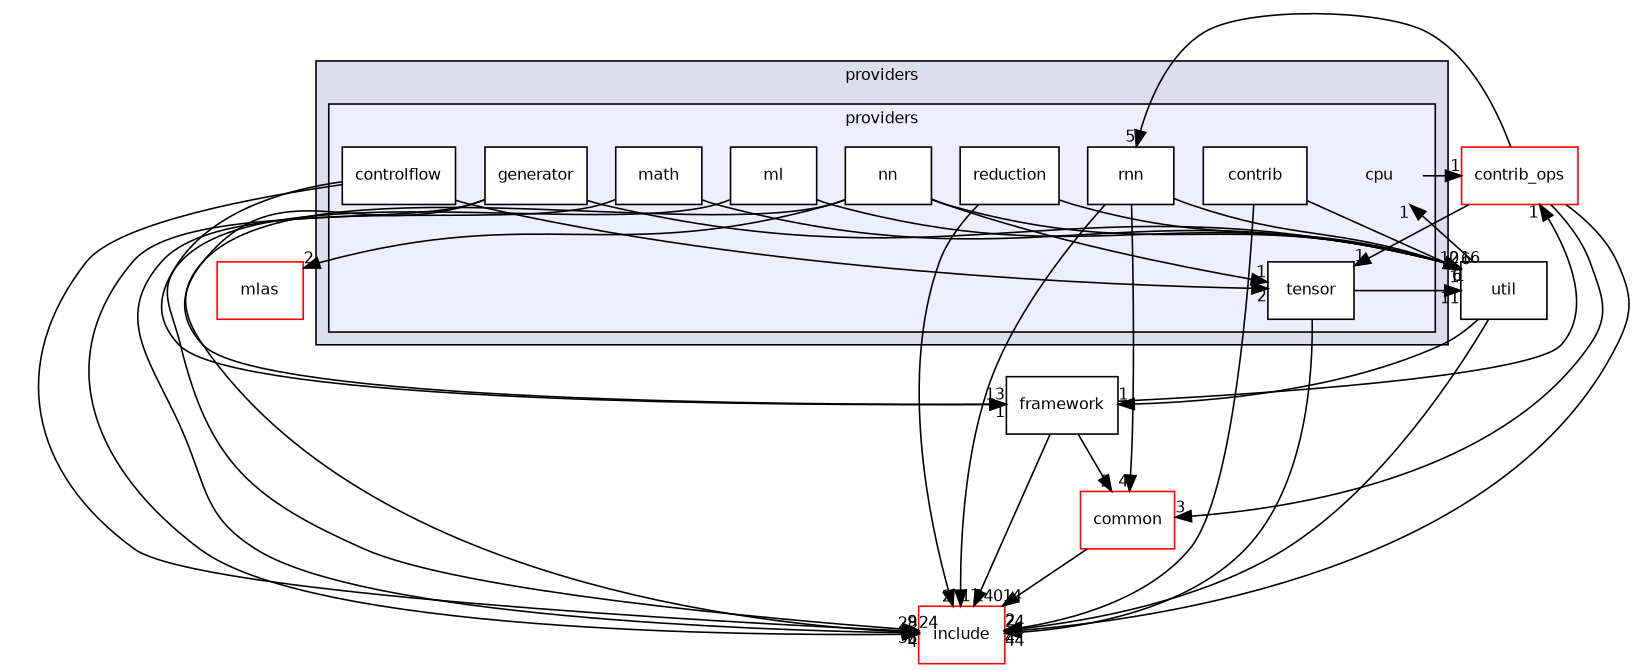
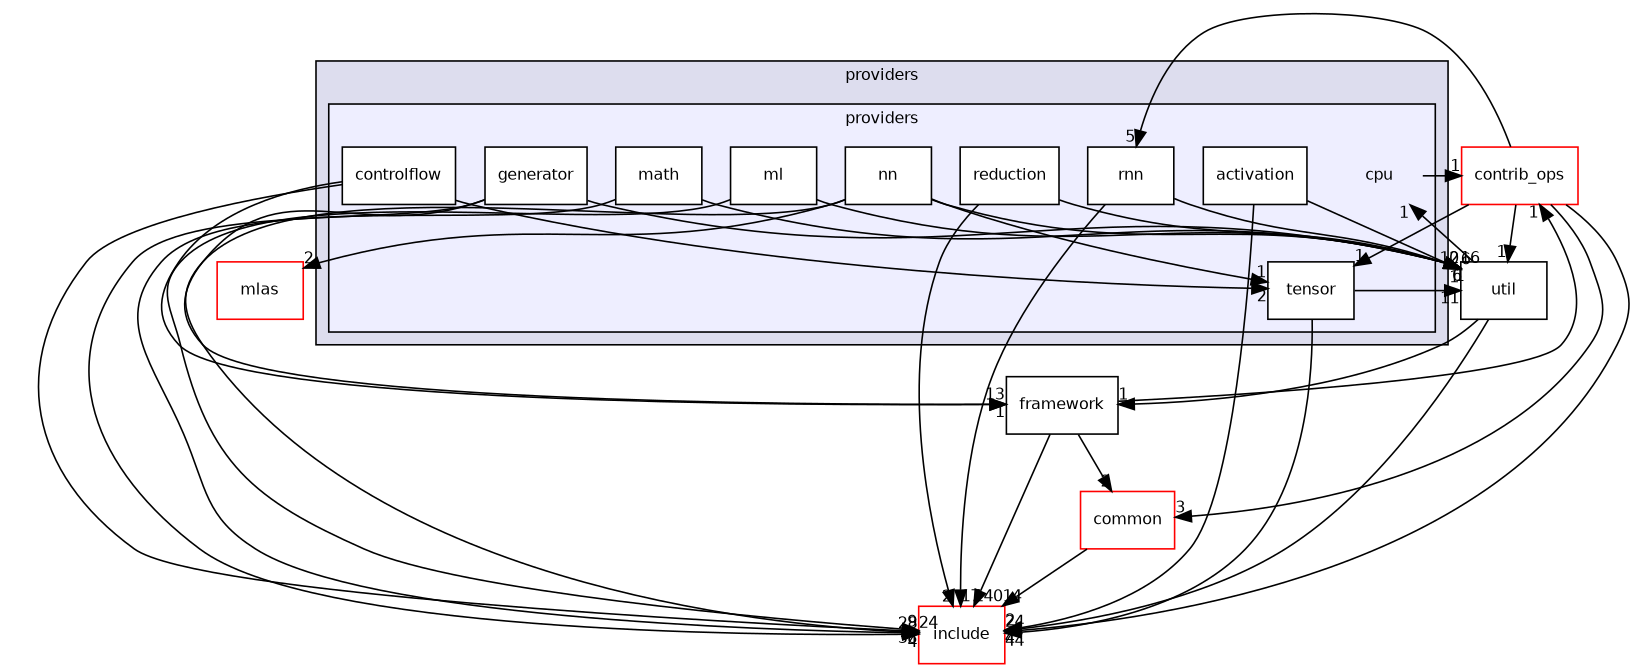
node "contrib": label "contrib" -> "activation"
edge "contrib_ops" -> "util": added
edge "rnn" -> "common": removed
